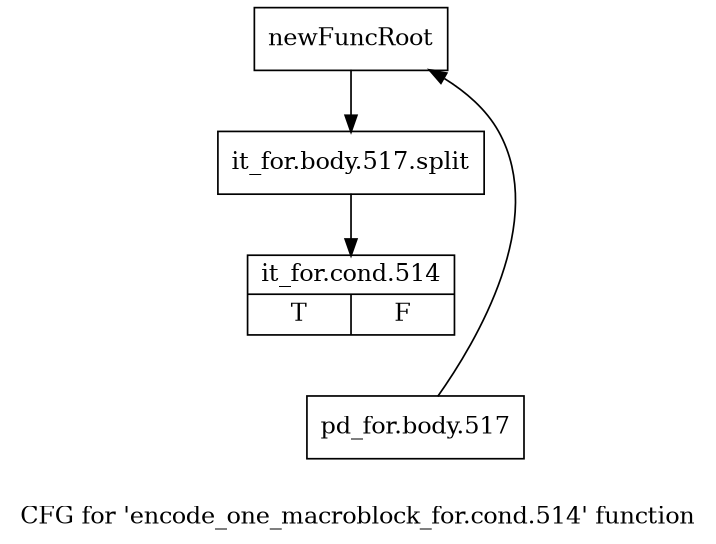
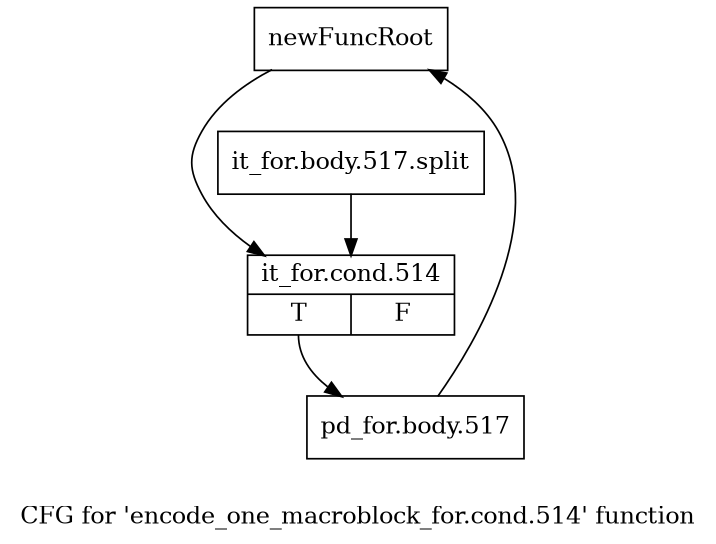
edge "newFuncRoot" -> "it_for.body.517.split": now "newFuncRoot" -> "it_for.cond.514"
edge "it_for.cond.514" -> "pd_for.body.517": added
